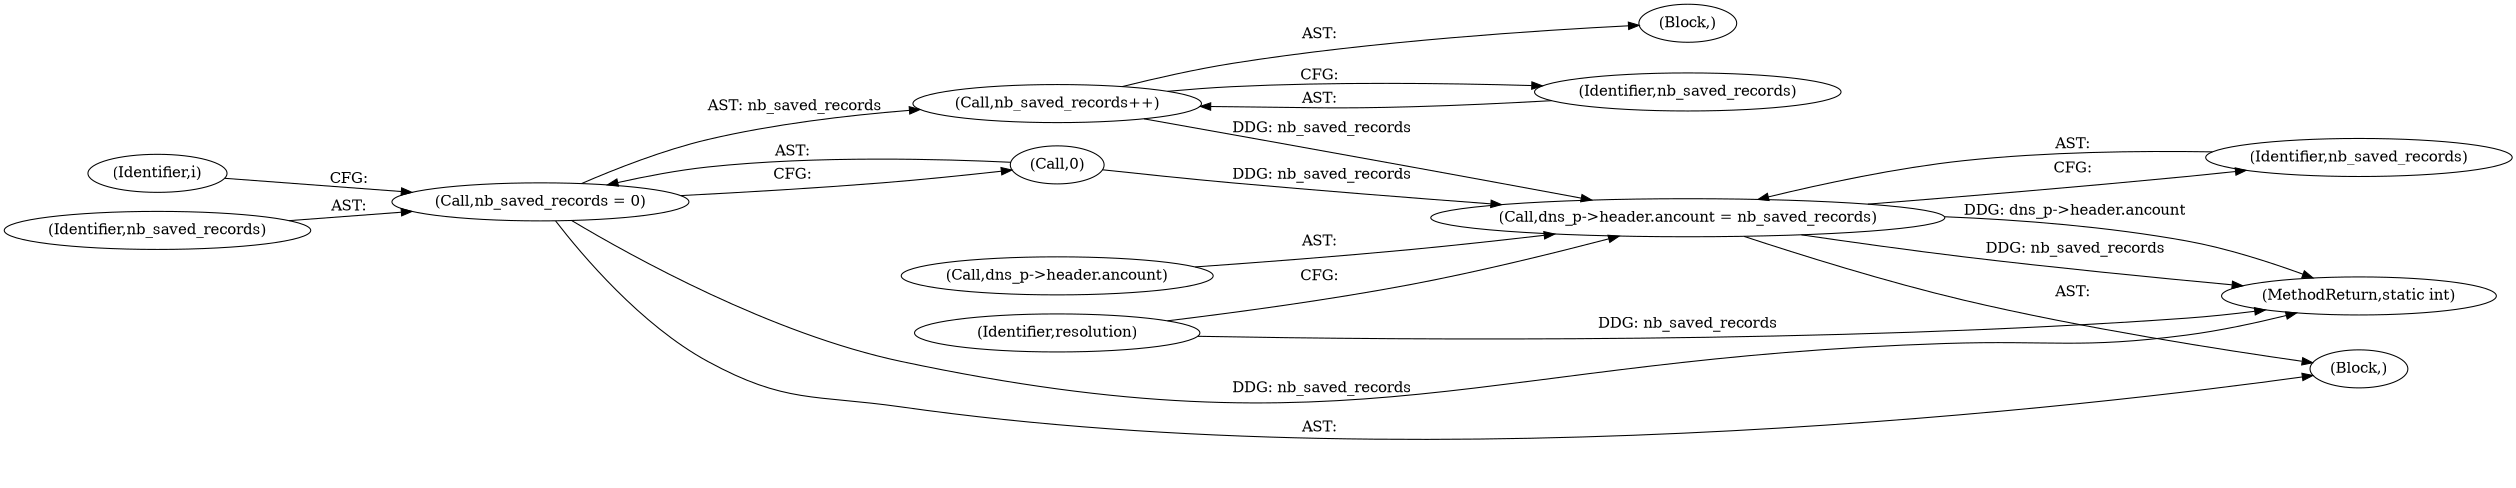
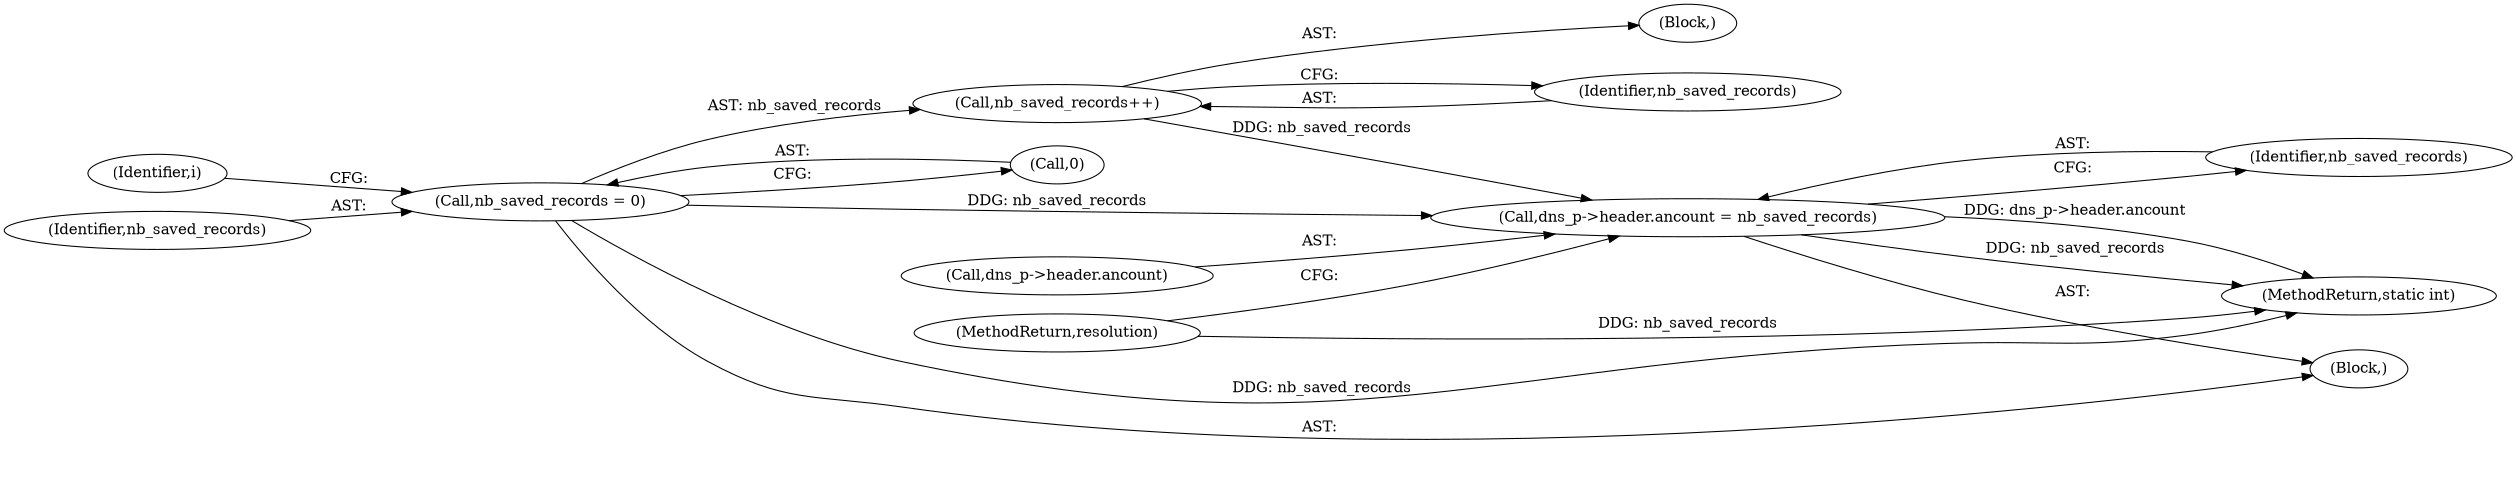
edge "(Call,0)" -> "(Call,dns_p->header.ancount = nb_saved_records)": now "(Call,nb_saved_records = 0)" -> "(Call,dns_p->header.ancount = nb_saved_records)"
node "(Identifier,resolution)": label "(Identifier,resolution)" -> "(MethodReturn,resolution)"
